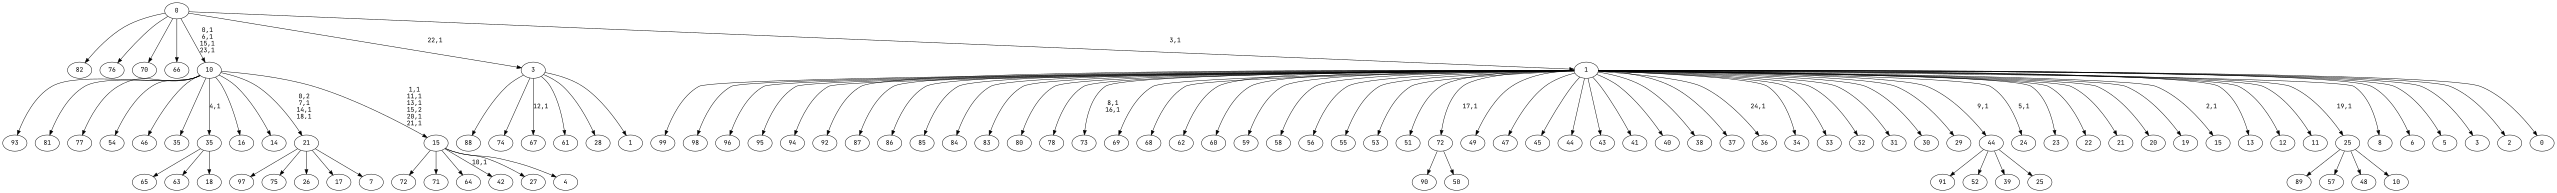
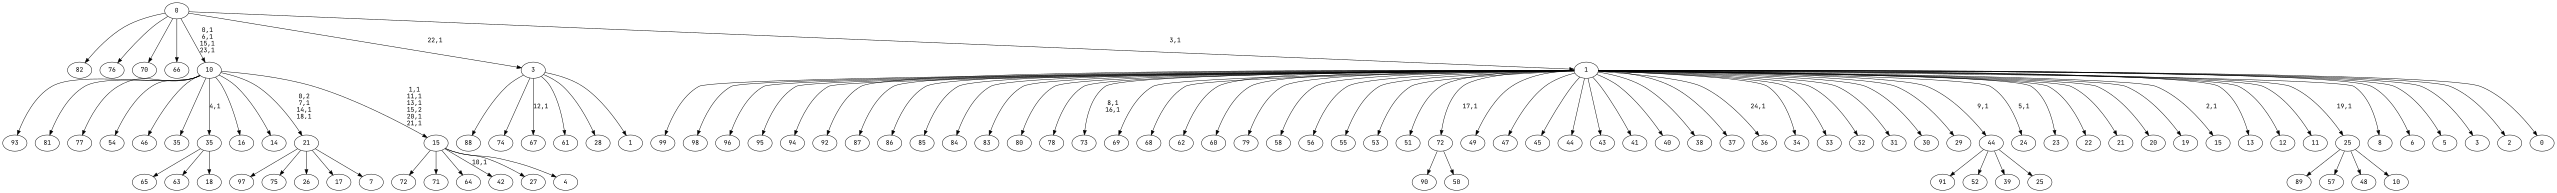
node "59": label "59" -> "79"
